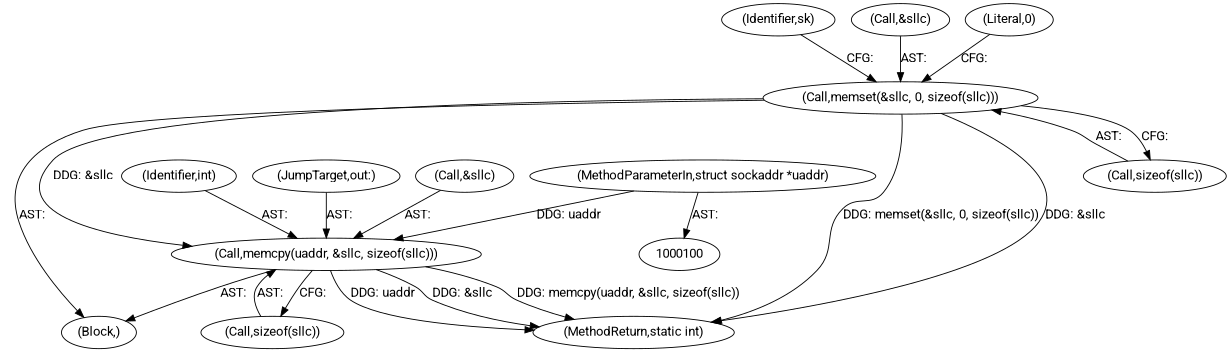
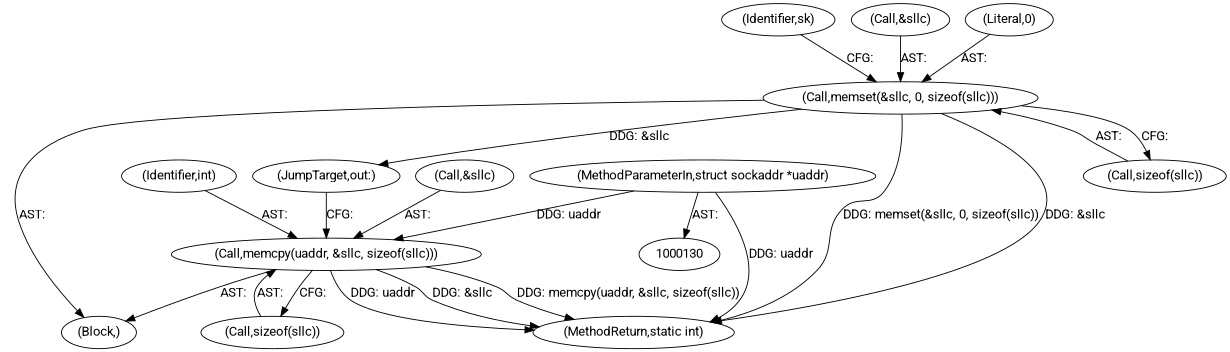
edge "(Literal,0)" -> "(Call,memset(&sllc, 0, sizeof(sllc)))": label "CFG: " -> "AST: "
edge "(Call,memset(&sllc, 0, sizeof(sllc)))" -> "(Call,memcpy(uaddr, &sllc, sizeof(sllc)))": now "(Call,memset(&sllc, 0, sizeof(sllc)))" -> "(JumpTarget,out:)"
edge "(JumpTarget,out:)" -> "(Call,memcpy(uaddr, &sllc, sizeof(sllc)))": label "AST: " -> "CFG: "
node "1000100": label "1000100" -> "1000130"
edge "(MethodParameterIn,struct sockaddr *uaddr)" -> "(MethodReturn,static int)": added, label "DDG: uaddr"
